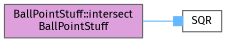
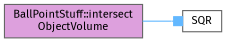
node "BallPointStuff::intersect BallPointStuff": label "BallPointStuff::intersect BallPointStuff" -> "BallPointStuff::intersect ObjectVolume"
